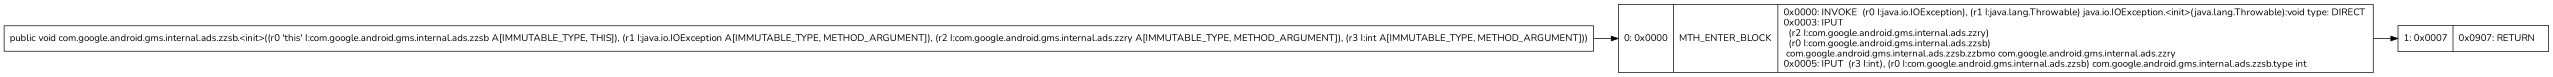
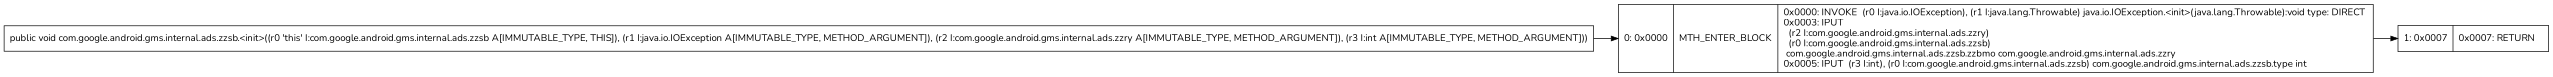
node "1: 0x0007": text "0x0907: RETURN" -> "0x0007: RETURN"
